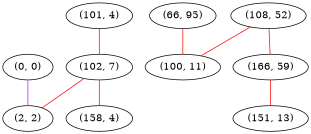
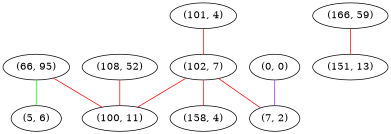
edge "(108, 52)" -- "(166, 59)": removed
edge "(102, 7)" -- "(100, 11)": added
node "(2, 2)": label "(2, 2)" -> "(7, 2)"
node "(5, 6)": added
